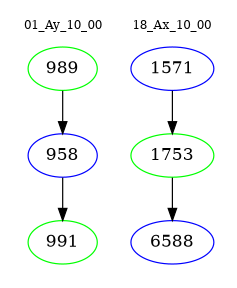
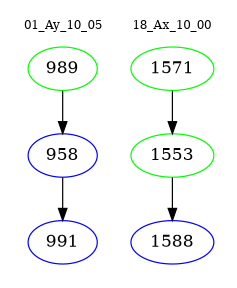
cluster "01_Ay_10_00": label "01_Ay_10_00" -> "01_Ay_10_05"
node "1571": color blue -> green
node "1753": label "1753" -> "1553"
node "991": color green -> blue
node "6588": label "6588" -> "1588"
